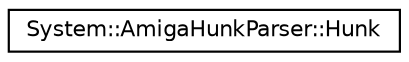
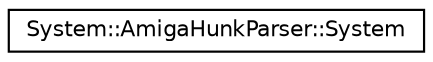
node "System::AmigaHunkParser::Hunk": label "System::AmigaHunkParser::Hunk" -> "System::AmigaHunkParser::System"
